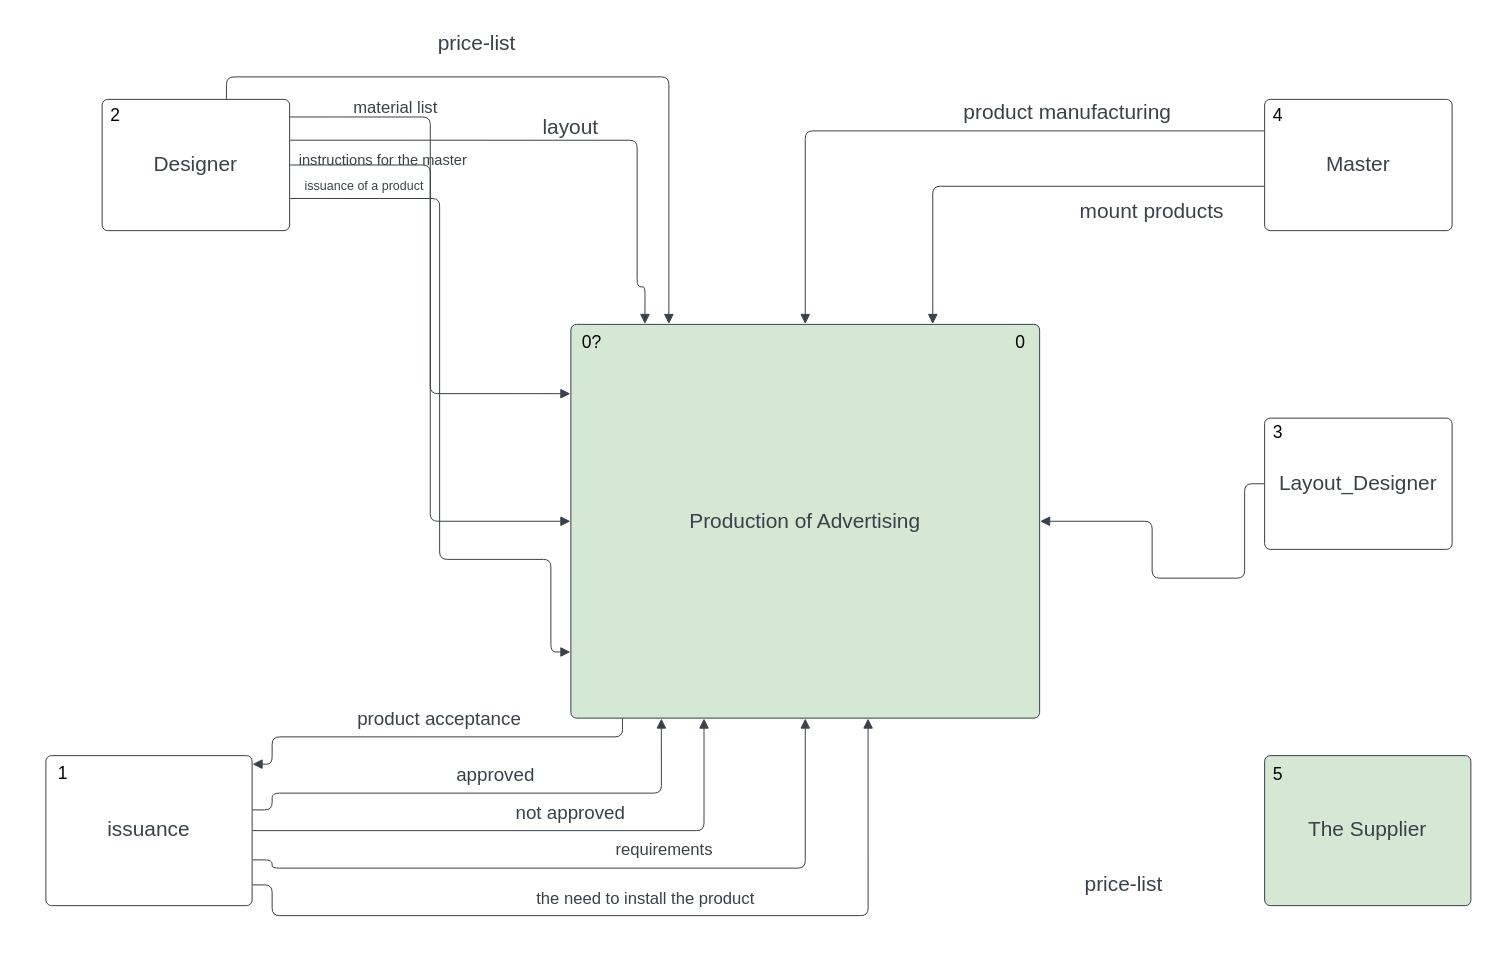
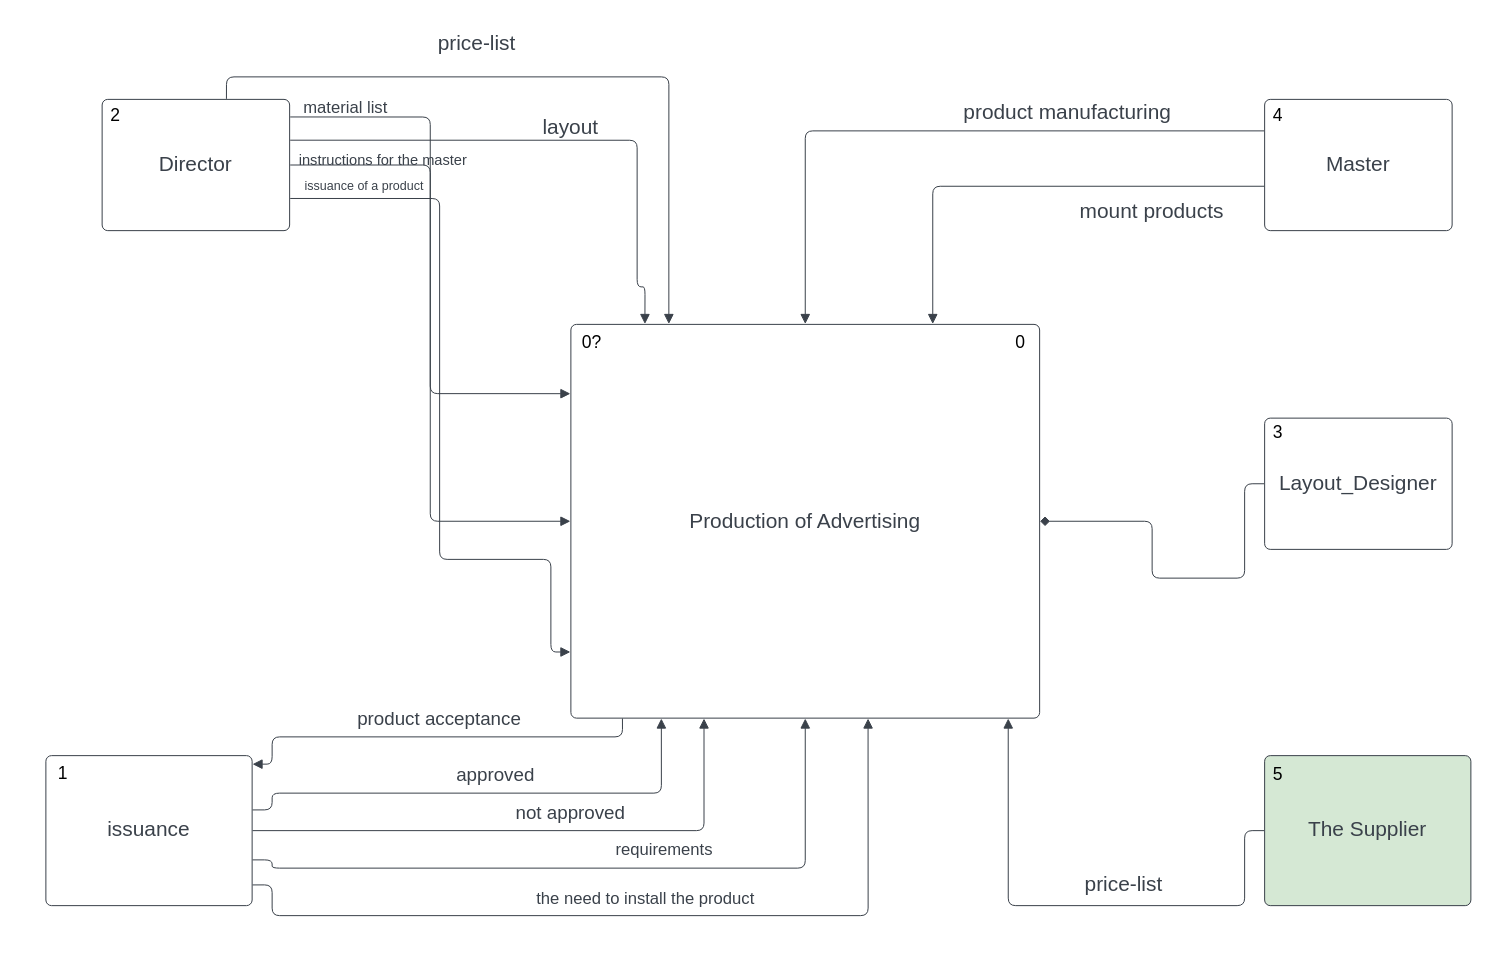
node "material list": moved (396, 103) -> (346, 103)
node "Designer": label "Designer" -> "Director"
node "Production of Advertising": fillcolor #d5e8d4 -> #ffffff
edge "Layout_Designer" -> "Production of Advertising": arrowhead block -> diamond
edge "The Supplier" -> "Production of Advertising": added
